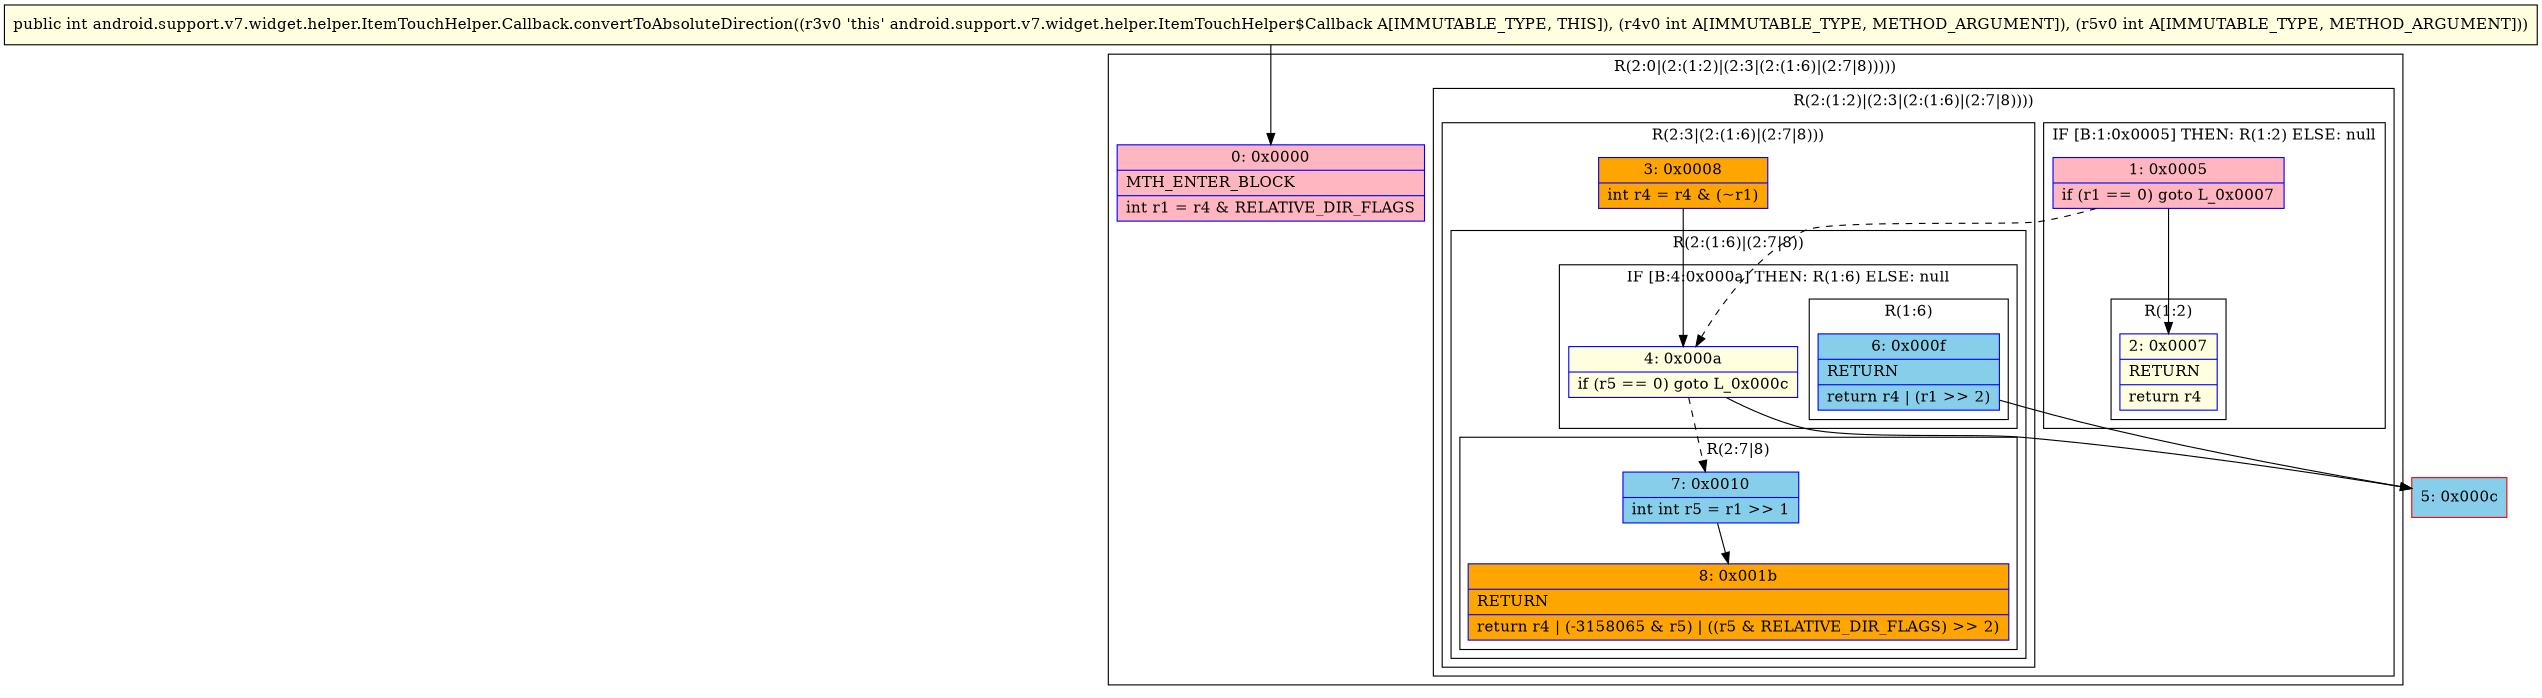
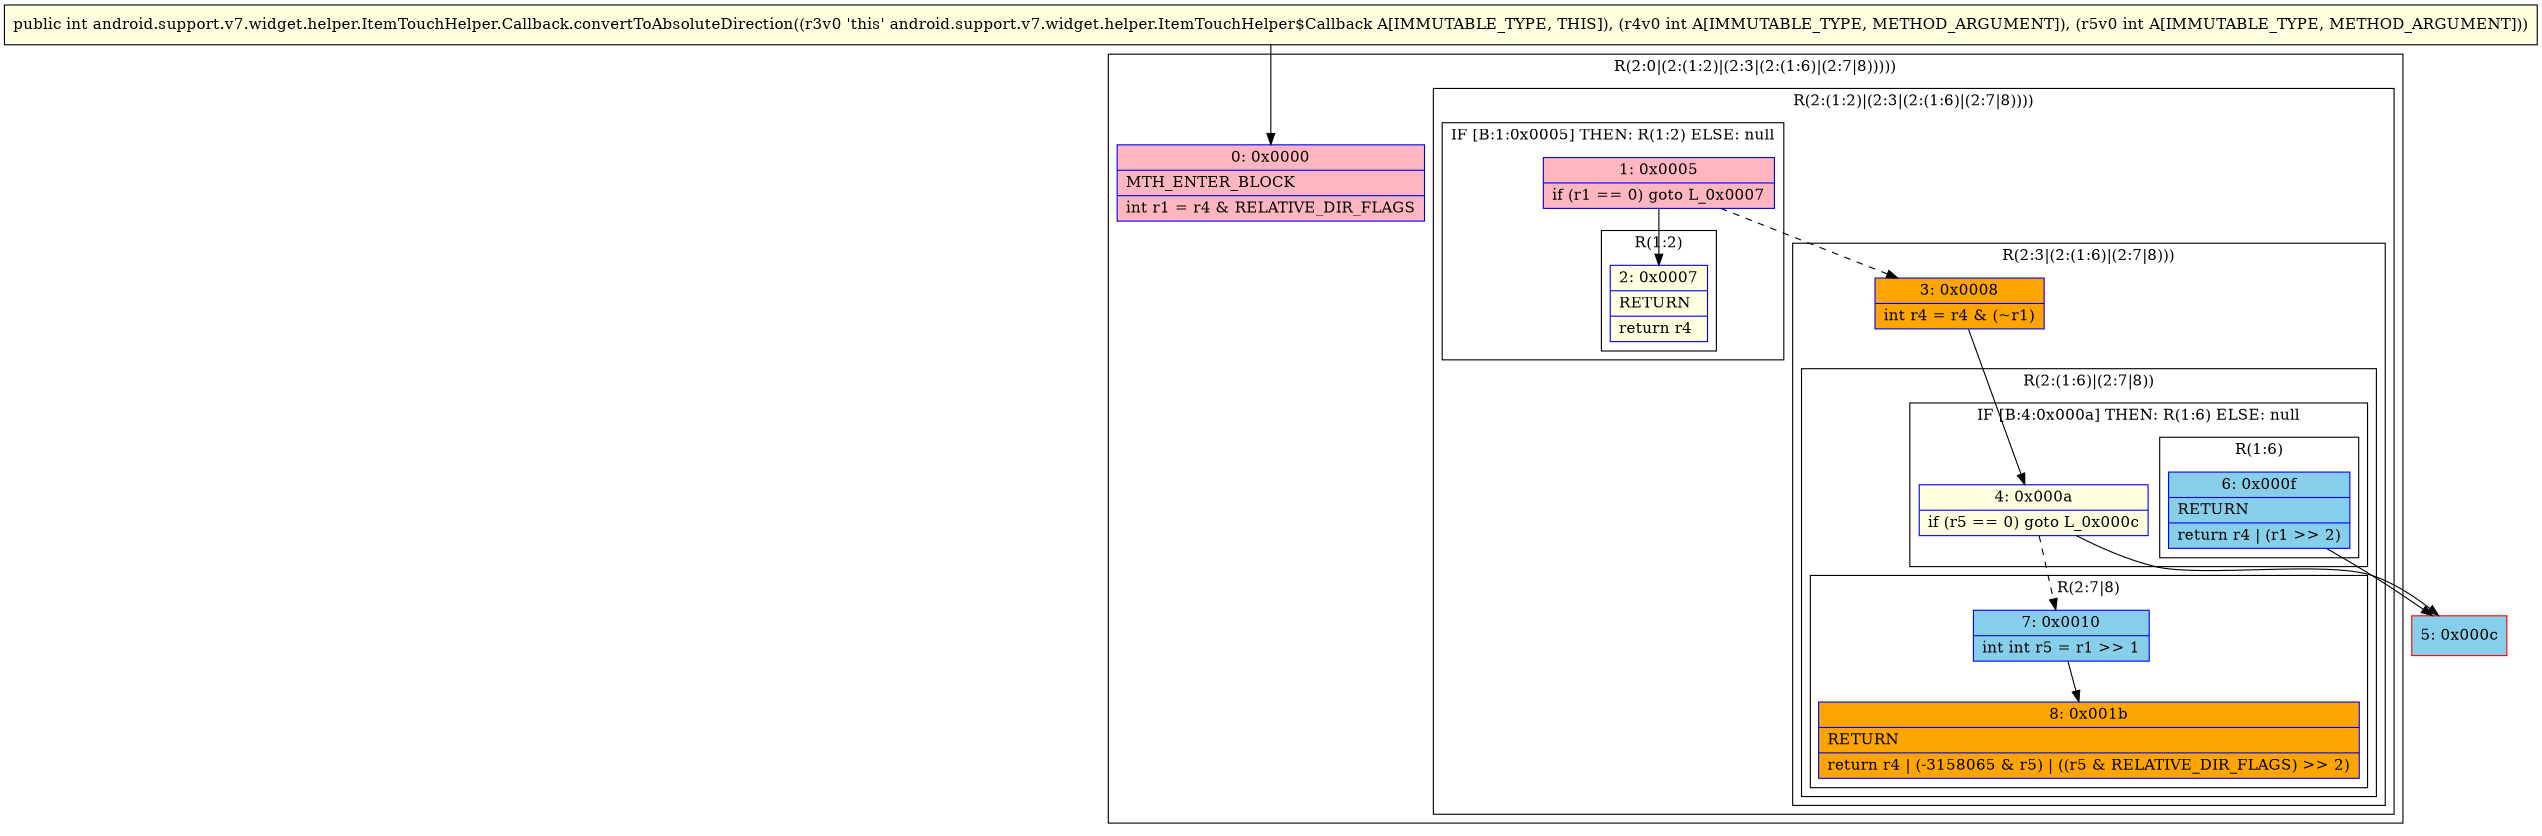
edge "1: 0x0005" -> "4: 0x000a": now "1: 0x0005" -> "3: 0x0008"
